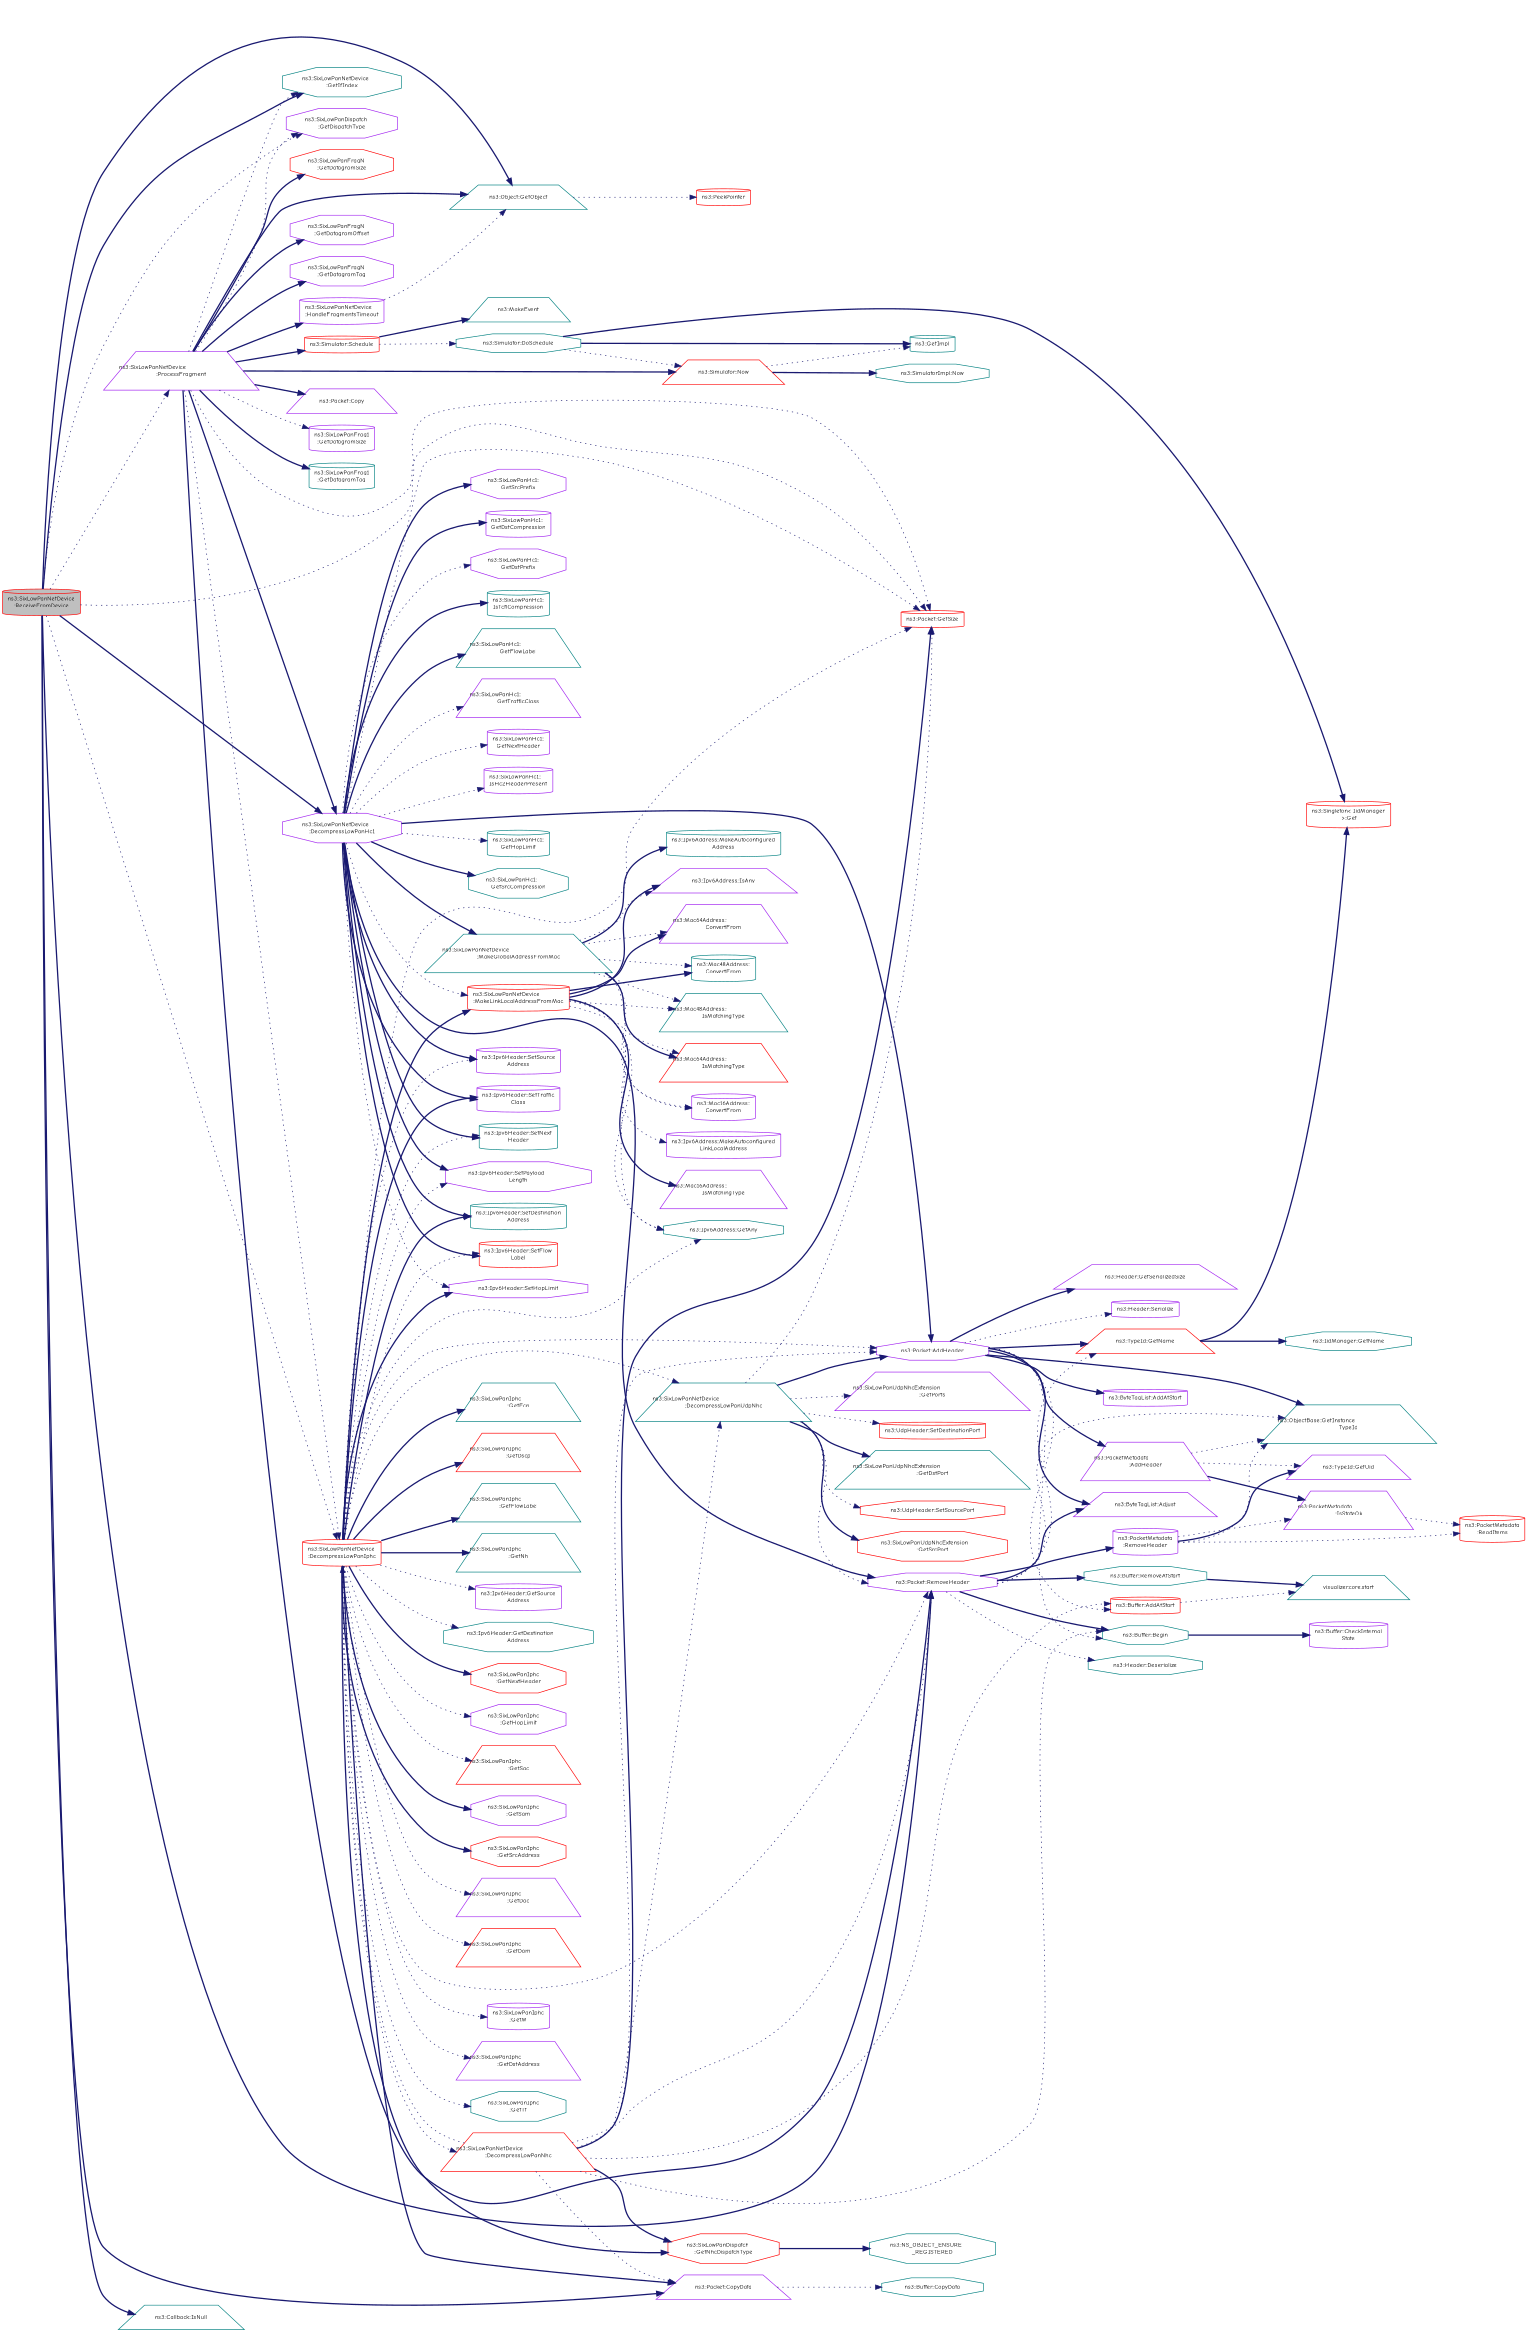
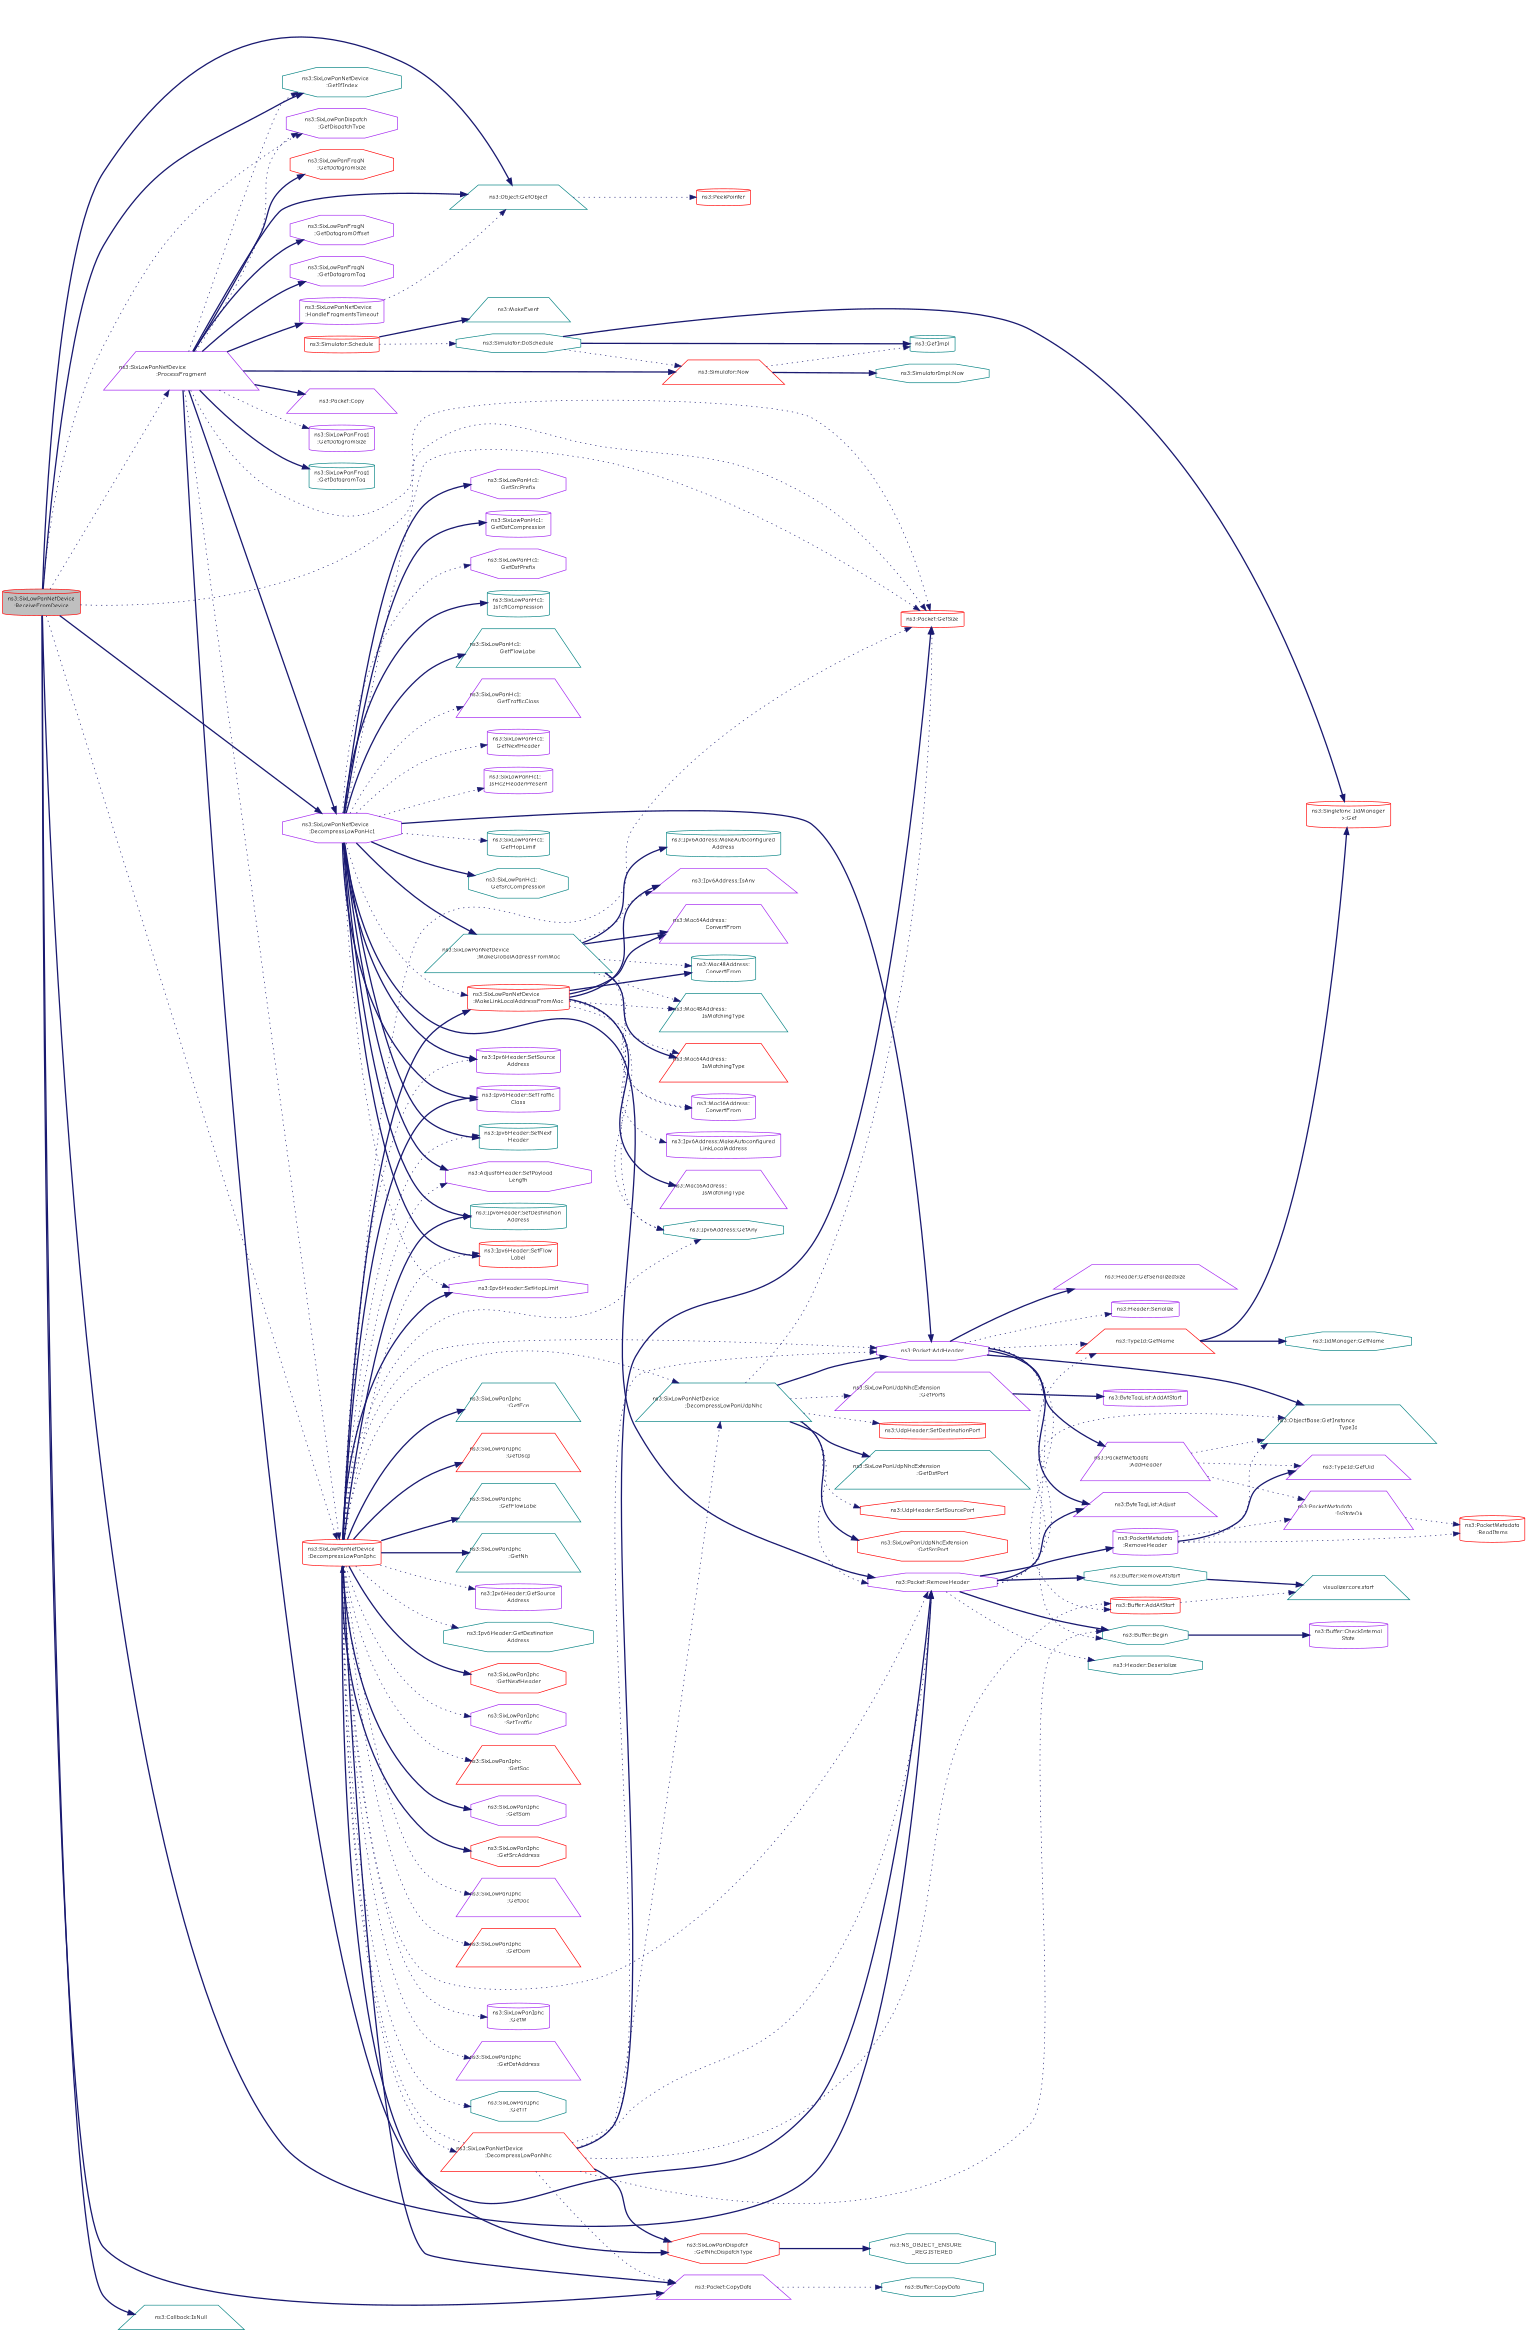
edge "ns3::SixLowPanNetDevice ::ProcessFragment" -> "ns3::Simulator::Schedule": removed
edge "ns3::SixLowPanNetDevice ::MakeGlobalAddressFromMac" -> "ns3::Mac64Address:: ConvertFrom": style dotted -> bold
node "ns3::Ipv6Header::SetPayload Length": label "ns3::Ipv6Header::SetPayload Length" -> "ns3::Adjust6Header::SetPayload Length"
edge "ns3::Packet::AddHeader" -> "ns3::TypeId::GetName": style bold -> dotted
edge "ns3::Packet::AddHeader" -> "ns3::ByteTagList::AddAtStart": now "ns3::SixLowPanUdpNhcExtension ::GetPorts" -> "ns3::ByteTagList::AddAtStart"
edge "ns3::PacketMetadata ::AddHeader" -> "ns3::PacketMetadata ::IsStateOk": style bold -> dotted
node "ns3::SixLowPanIphc ::GetHopLimit": label "ns3::SixLowPanIphc ::GetHopLimit" -> "ns3::SixLowPanIphc ::SetTraffic"
